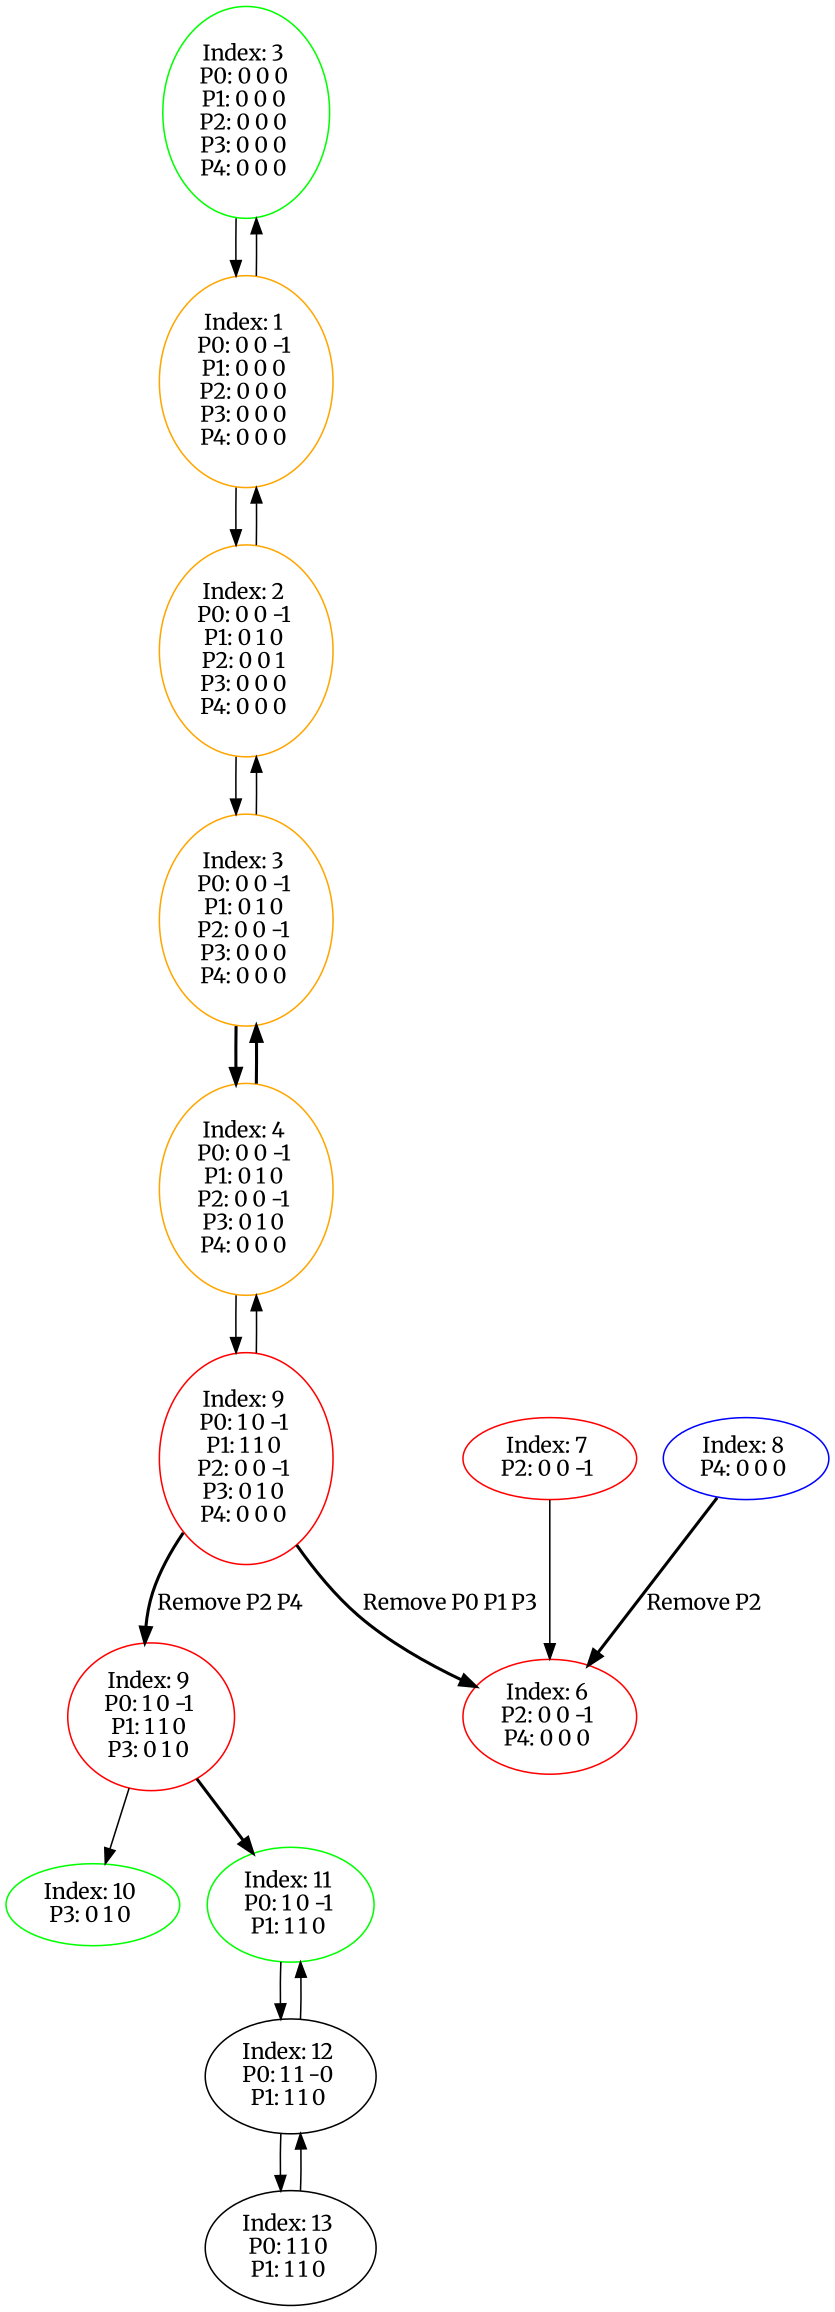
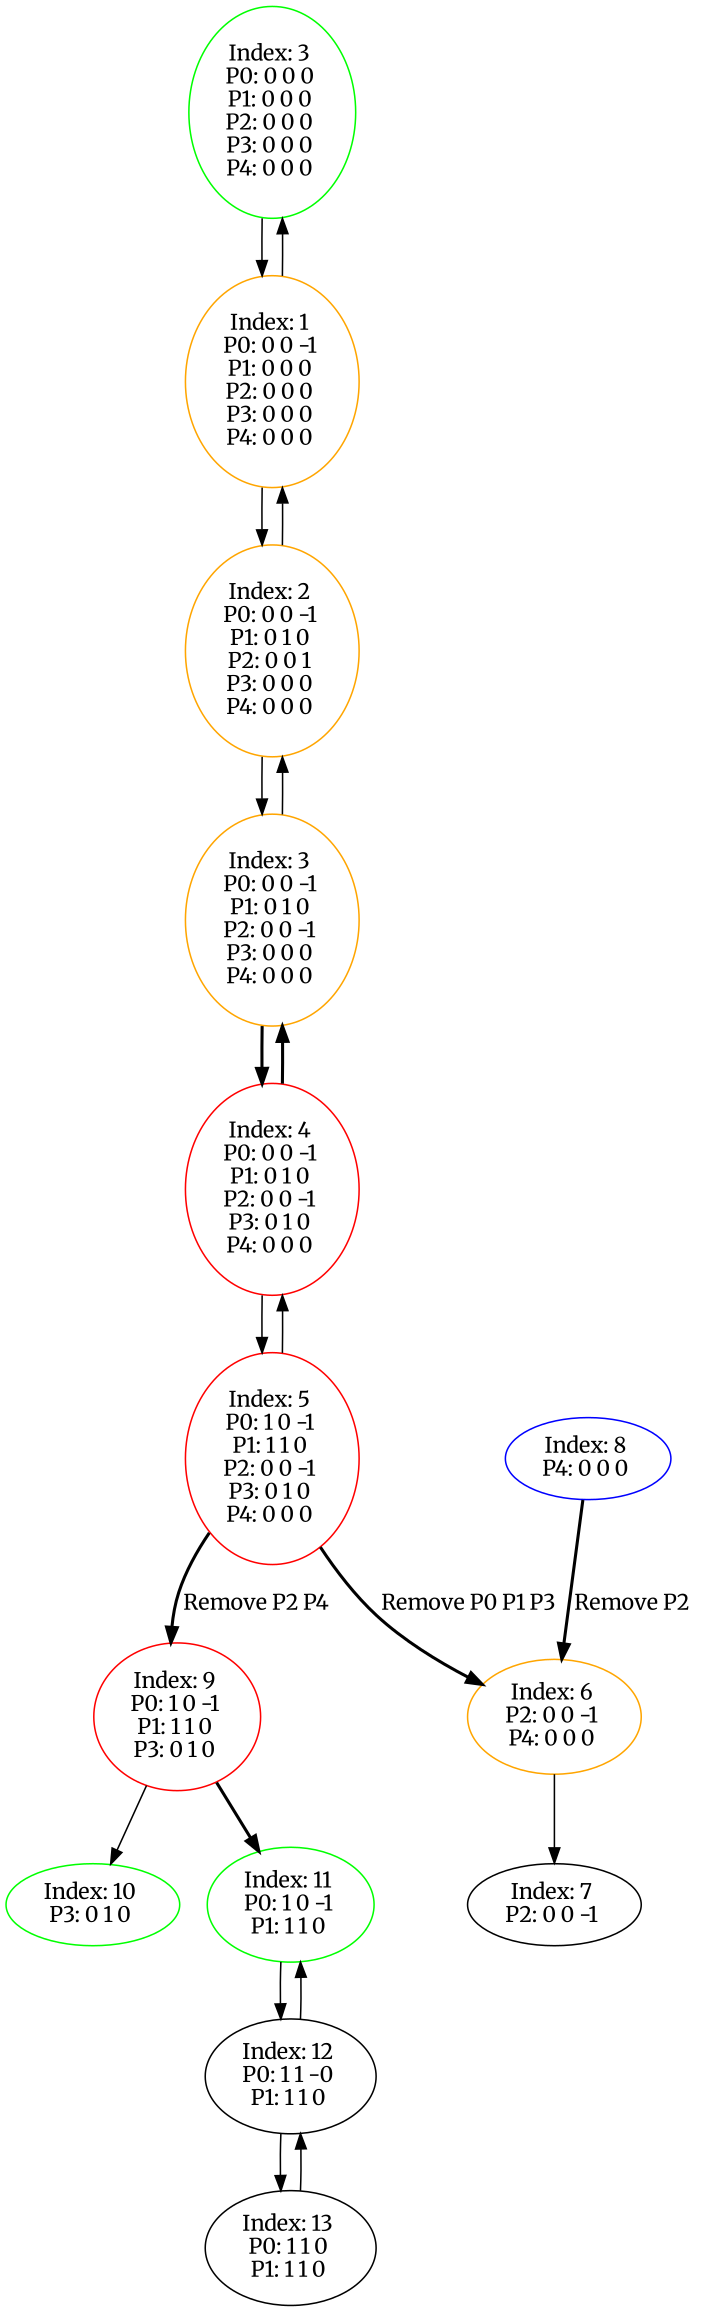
node "Index: 4 P0: 0 0 -1 P1: 0 1 0 P2: 0 0 -1 P3: 0 1 0 P4: 0 0 0": color orange -> red
node "Index: 9 P0: 1 0 -1 P1: 1 1 0 P2: 0 0 -1 P3: 0 1 0 P4: 0 0 0": label "Index: 9 P0: 1 0 -1 P1: 1 1 0 P2: 0 0 -1 P3: 0 1 0 P4: 0 0 0" -> "Index: 5 P0: 1 0 -1 P1: 1 1 0 P2: 0 0 -1 P3: 0 1 0 P4: 0 0 0"
node "Index: 7 P2: 0 0 -1": color red -> black
edge "Index: 7 P2: 0 0 -1" -> "Index: 6 P2: 0 0 -1 P4: 0 0 0": reversed
node "Index: 6 P2: 0 0 -1 P4: 0 0 0": color red -> orange
